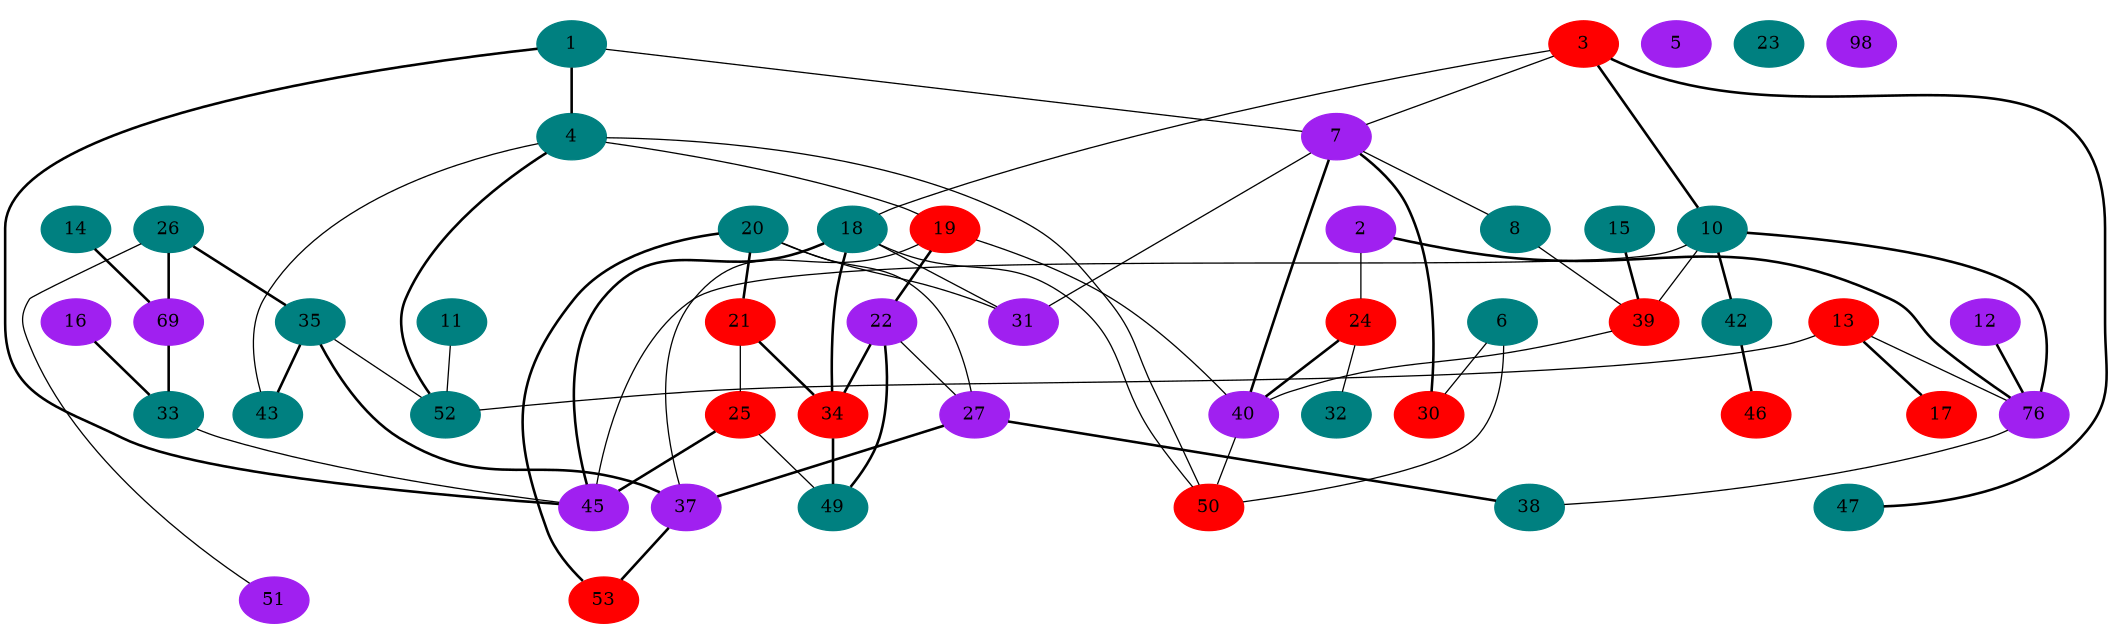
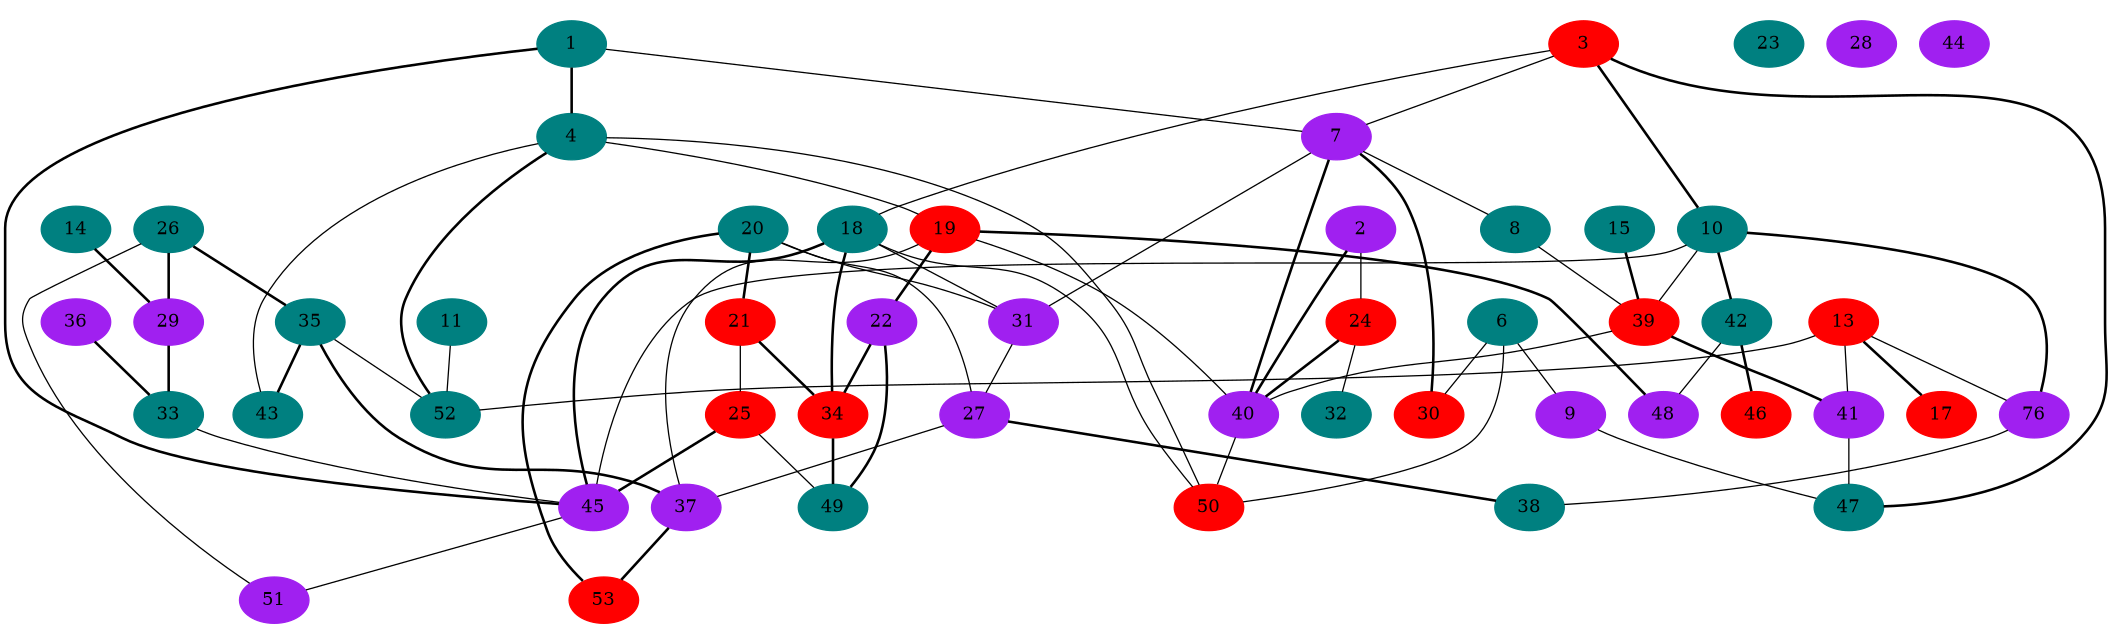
node "5": removed
node "98": label "98" -> "28"
node "44": added
edge "2" -- "76": now "2" -- "40"
node "16": label "16" -> "36"
node "69": label "69" -> "29"
node "12": removed
edge "22" -- "27": now "31" -- "27"
node "9": added
node "48": added
node "41": added
edge "27" -- "37": style bold -> solid
edge "45" -- "51": added
